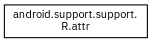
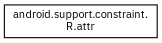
node "android.support.support. R.attr": label "android.support.support. R.attr" -> "android.support.constraint. R.attr"
